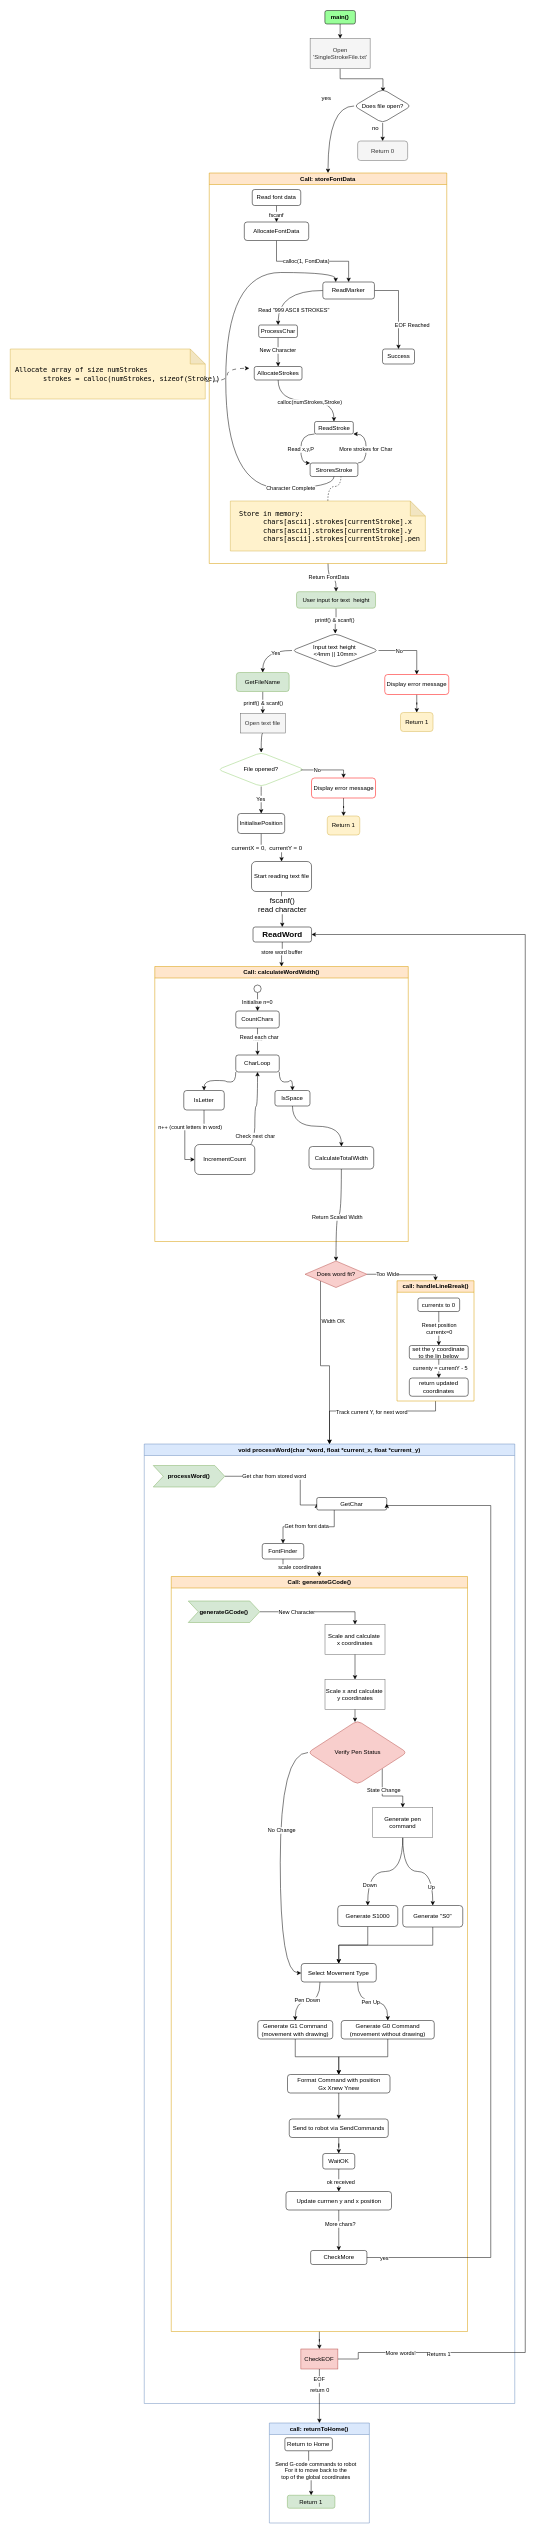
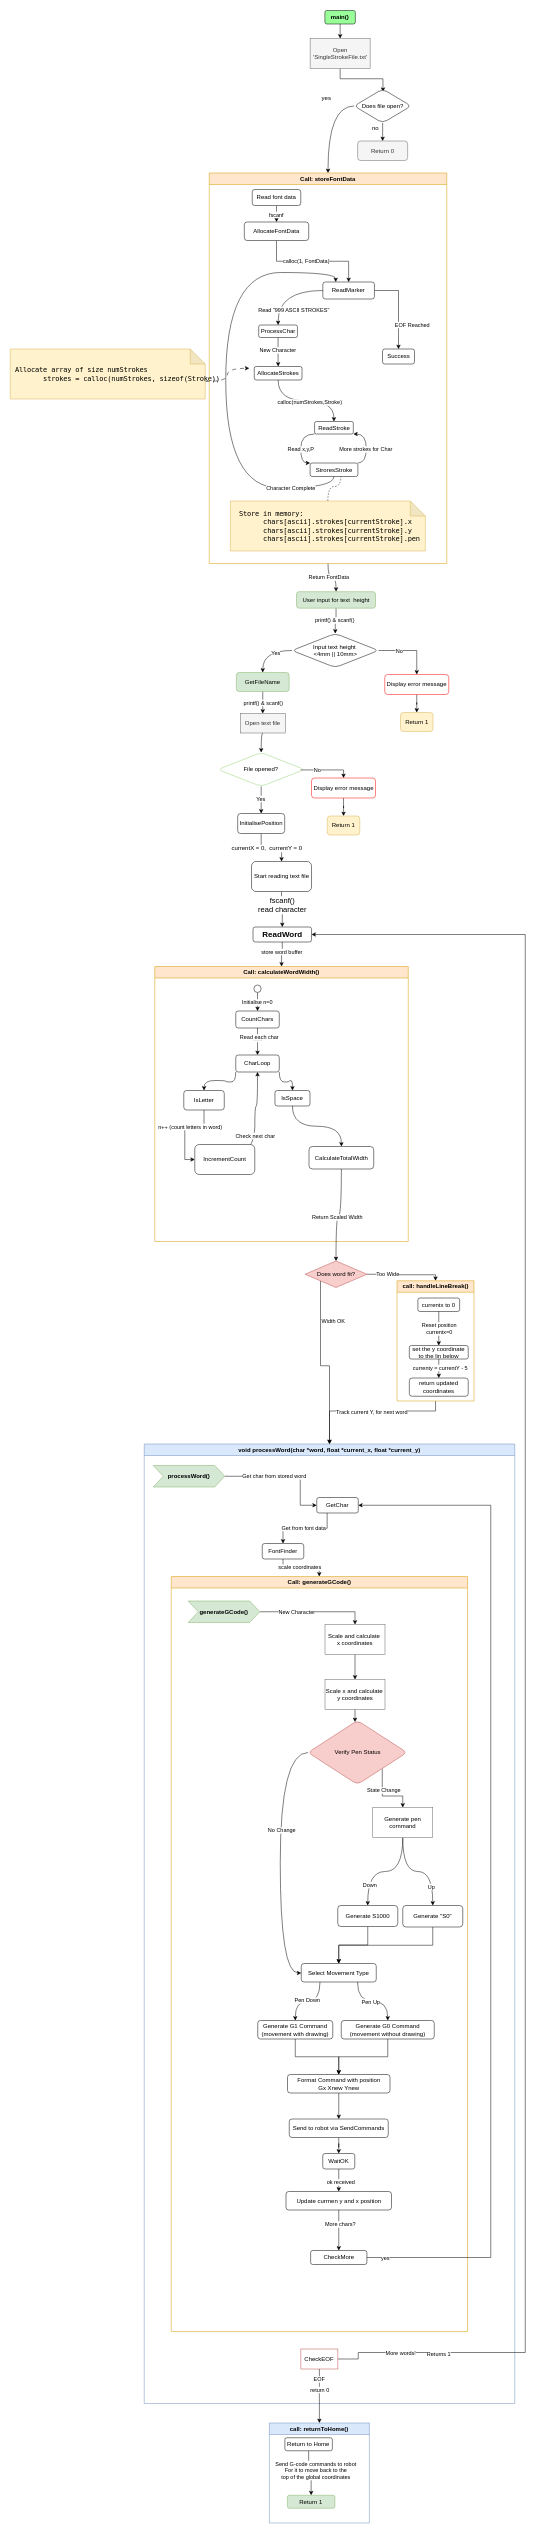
node "GetChar": size 70x13 -> 42x16
edge "Call: generateGCode()" -> "CheckEOF": removed
node "CheckEOF": fillcolor #f8cecc -> #ffffff
